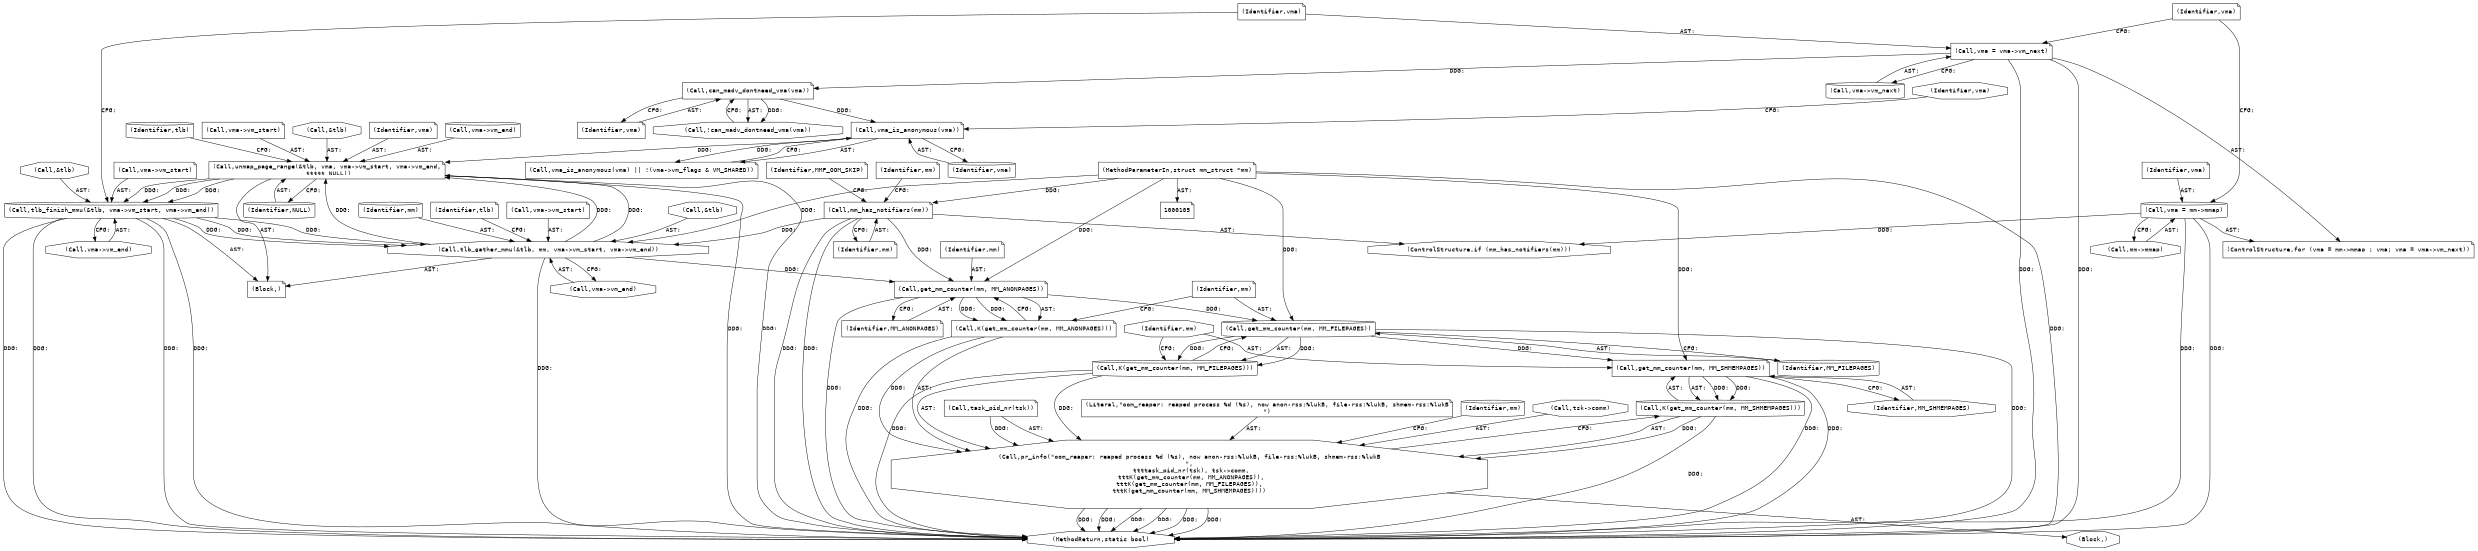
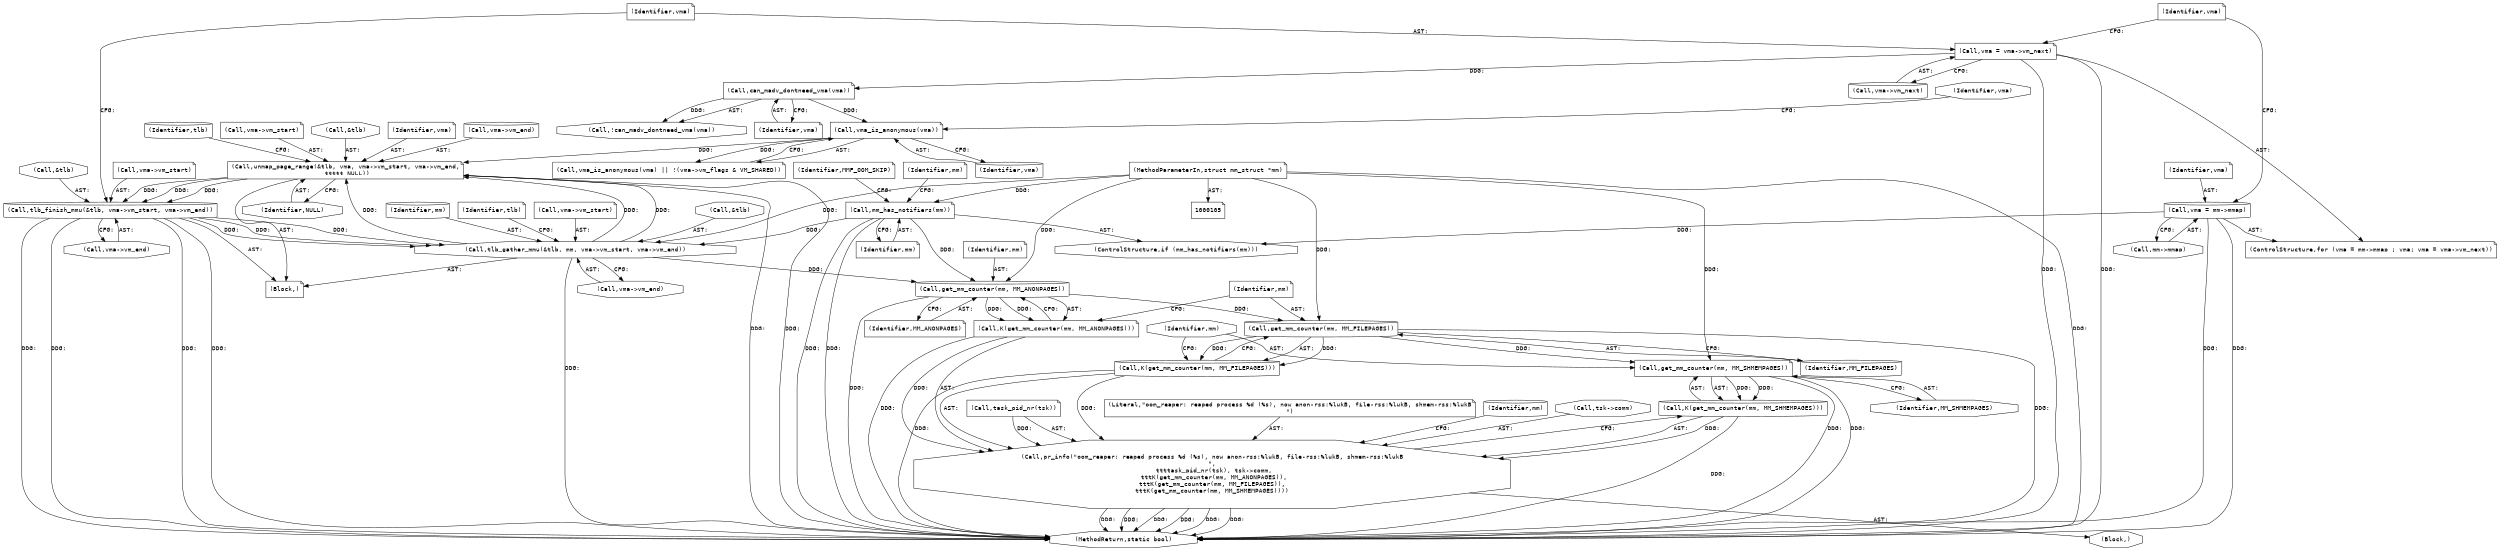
edge "(Call,!can_madv_dontneed_vma(vma))" -> "(Call,can_madv_dontneed_vma(vma))": removed, label "CFG:"
node "(Identifier,NULL)": shape cylinder -> octagon
node "(Call,get_mm_counter(mm, MM_ANONPAGES))": shape note -> cylinder
